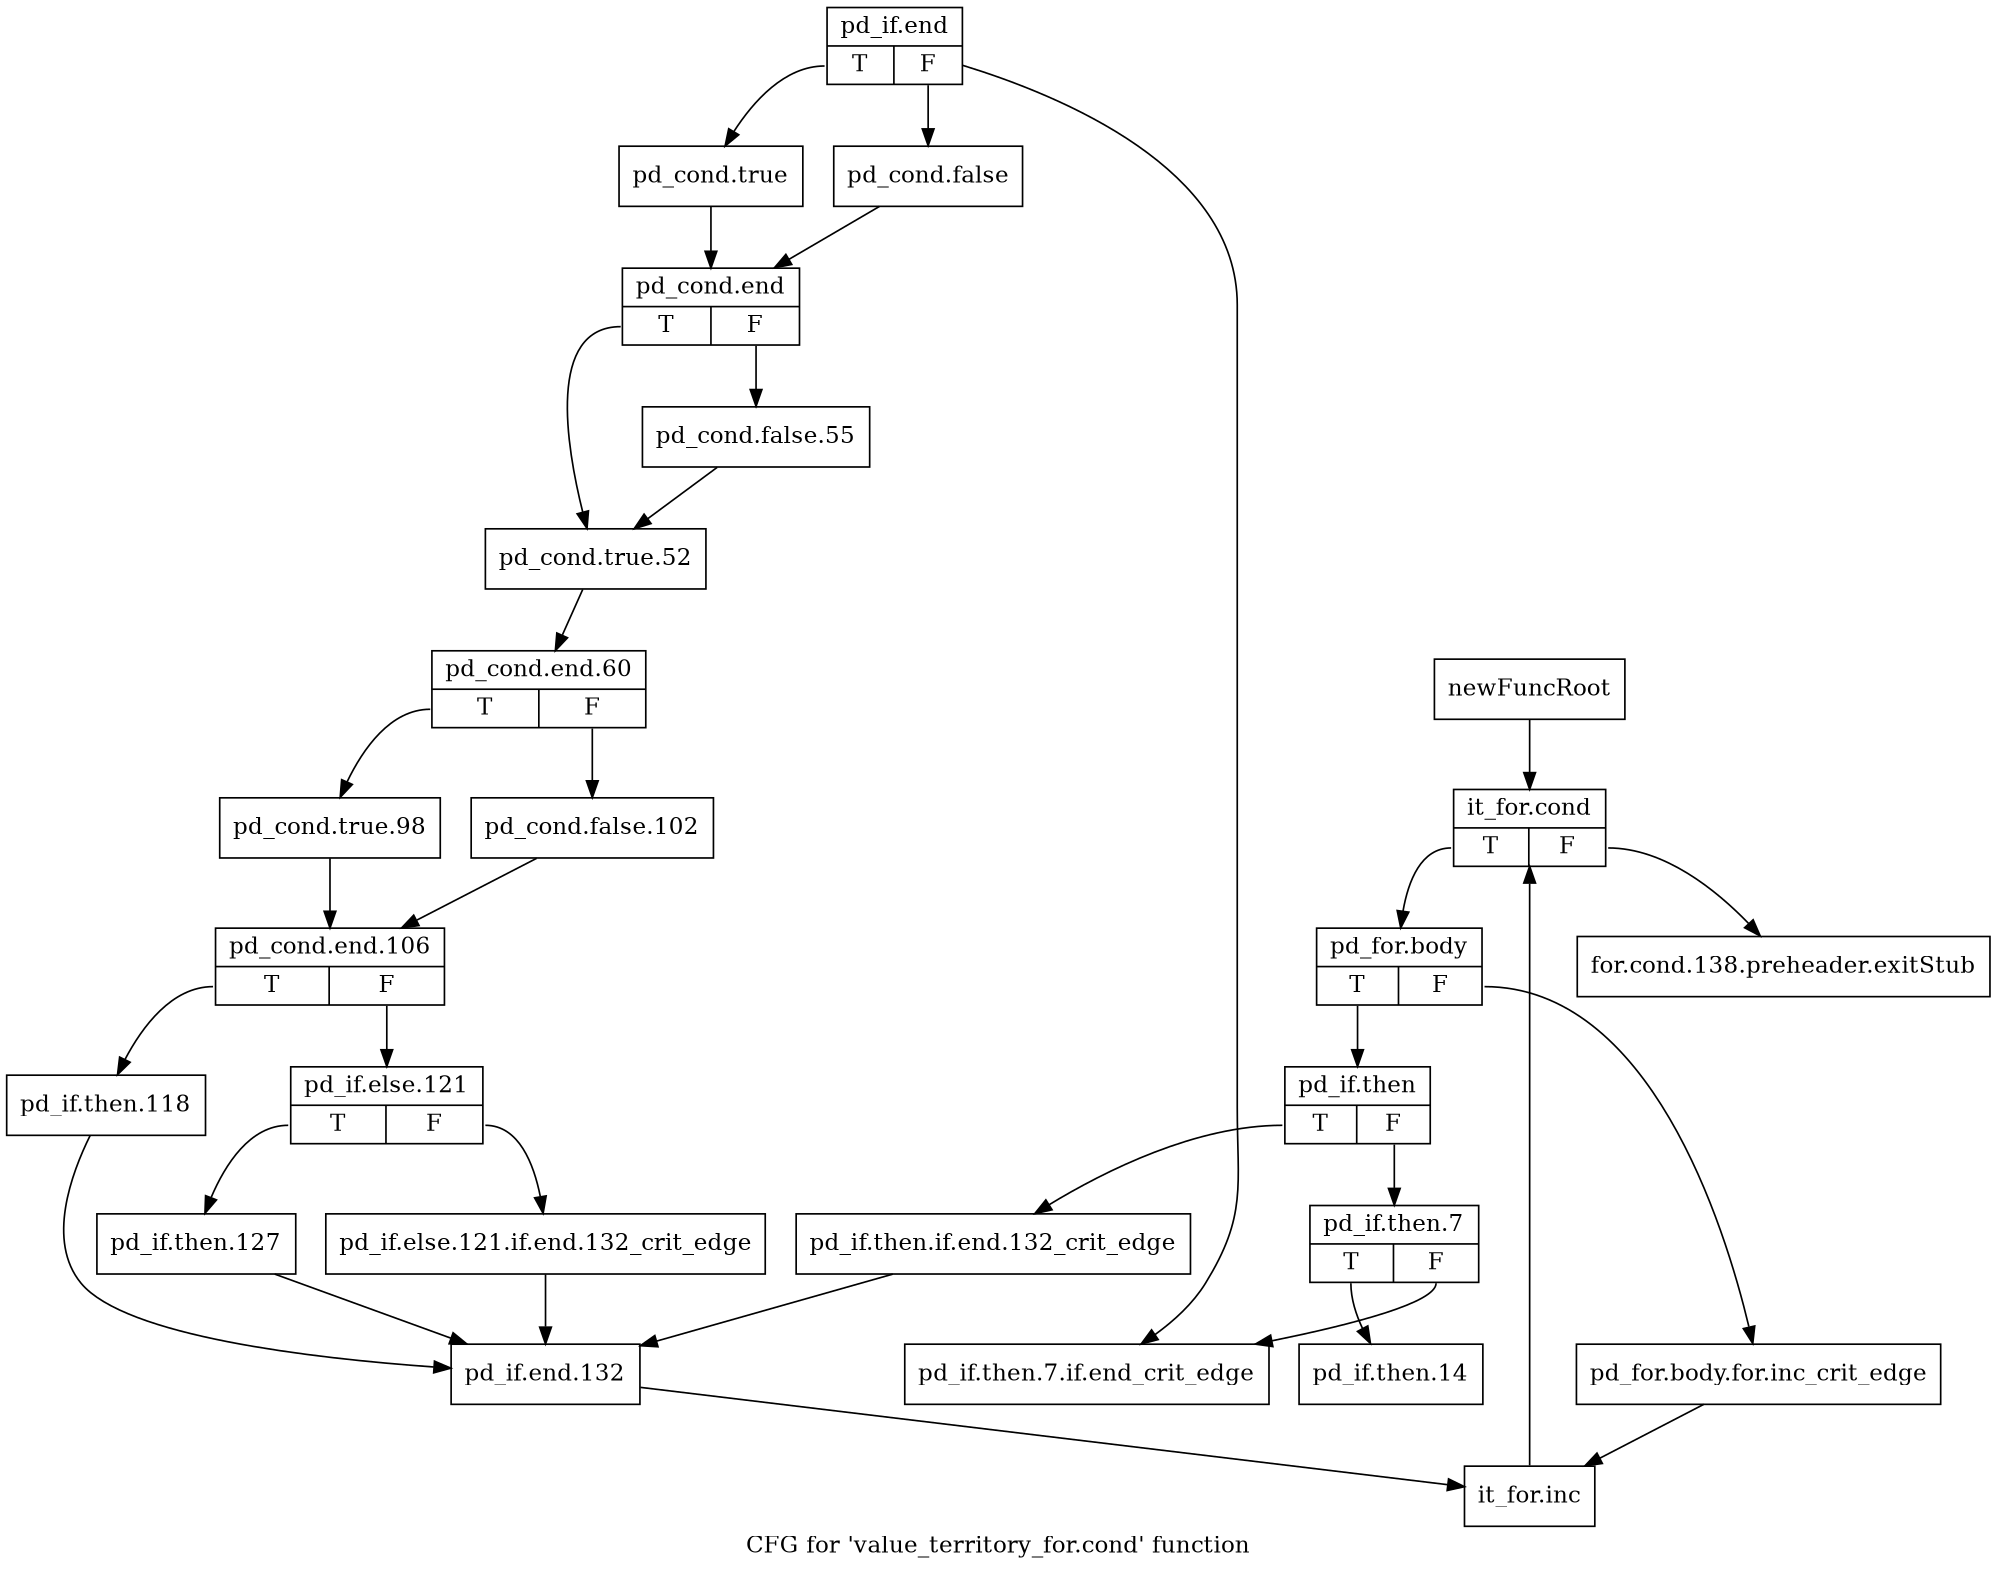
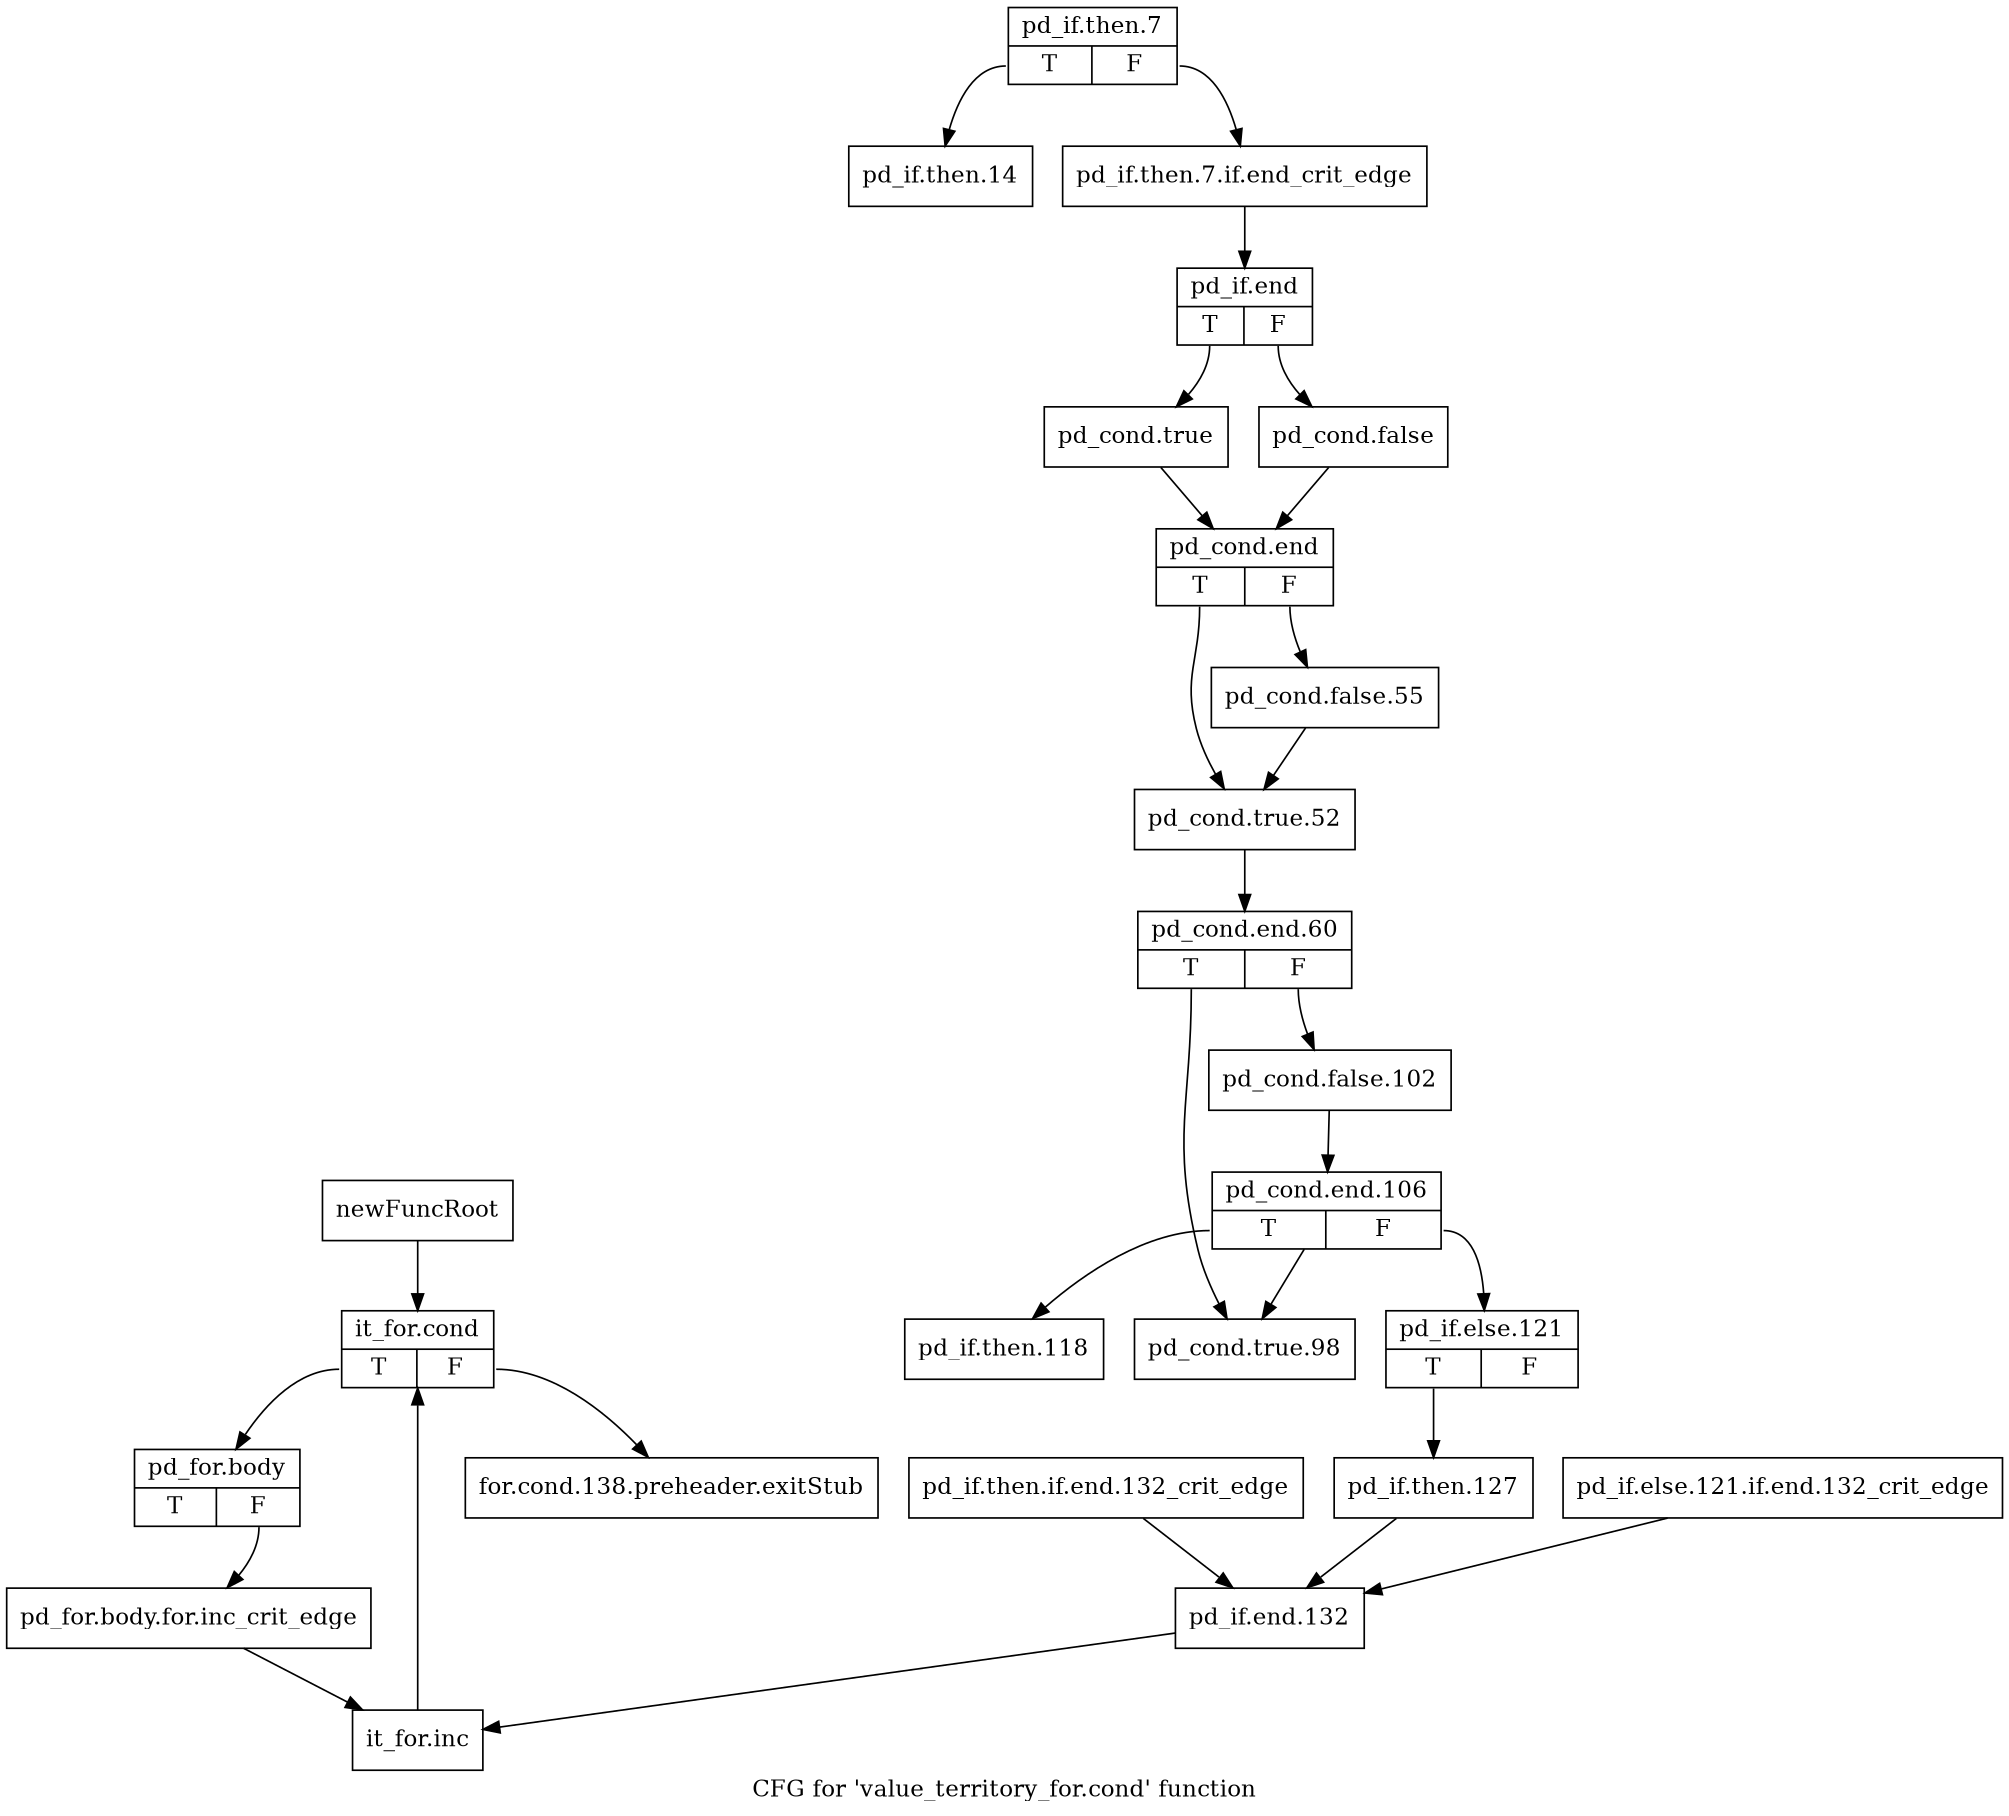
edge "pd_if.end" -> "pd_if.then.7.if.end_crit_edge": reversed
edge "pd_cond.true.98" -> "pd_cond.end.106": reversed
node "pd_if.then": removed
edge "pd_if.else.121" -> "pd_if.else.121.if.end.132_crit_edge": removed
edge "pd_if.then.118" -> "pd_if.end.132": removed
